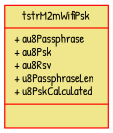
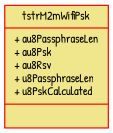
node "tstrM2mWifiPsk": text "+ au8Passphrase" -> "+ au8PassphraseLen"
